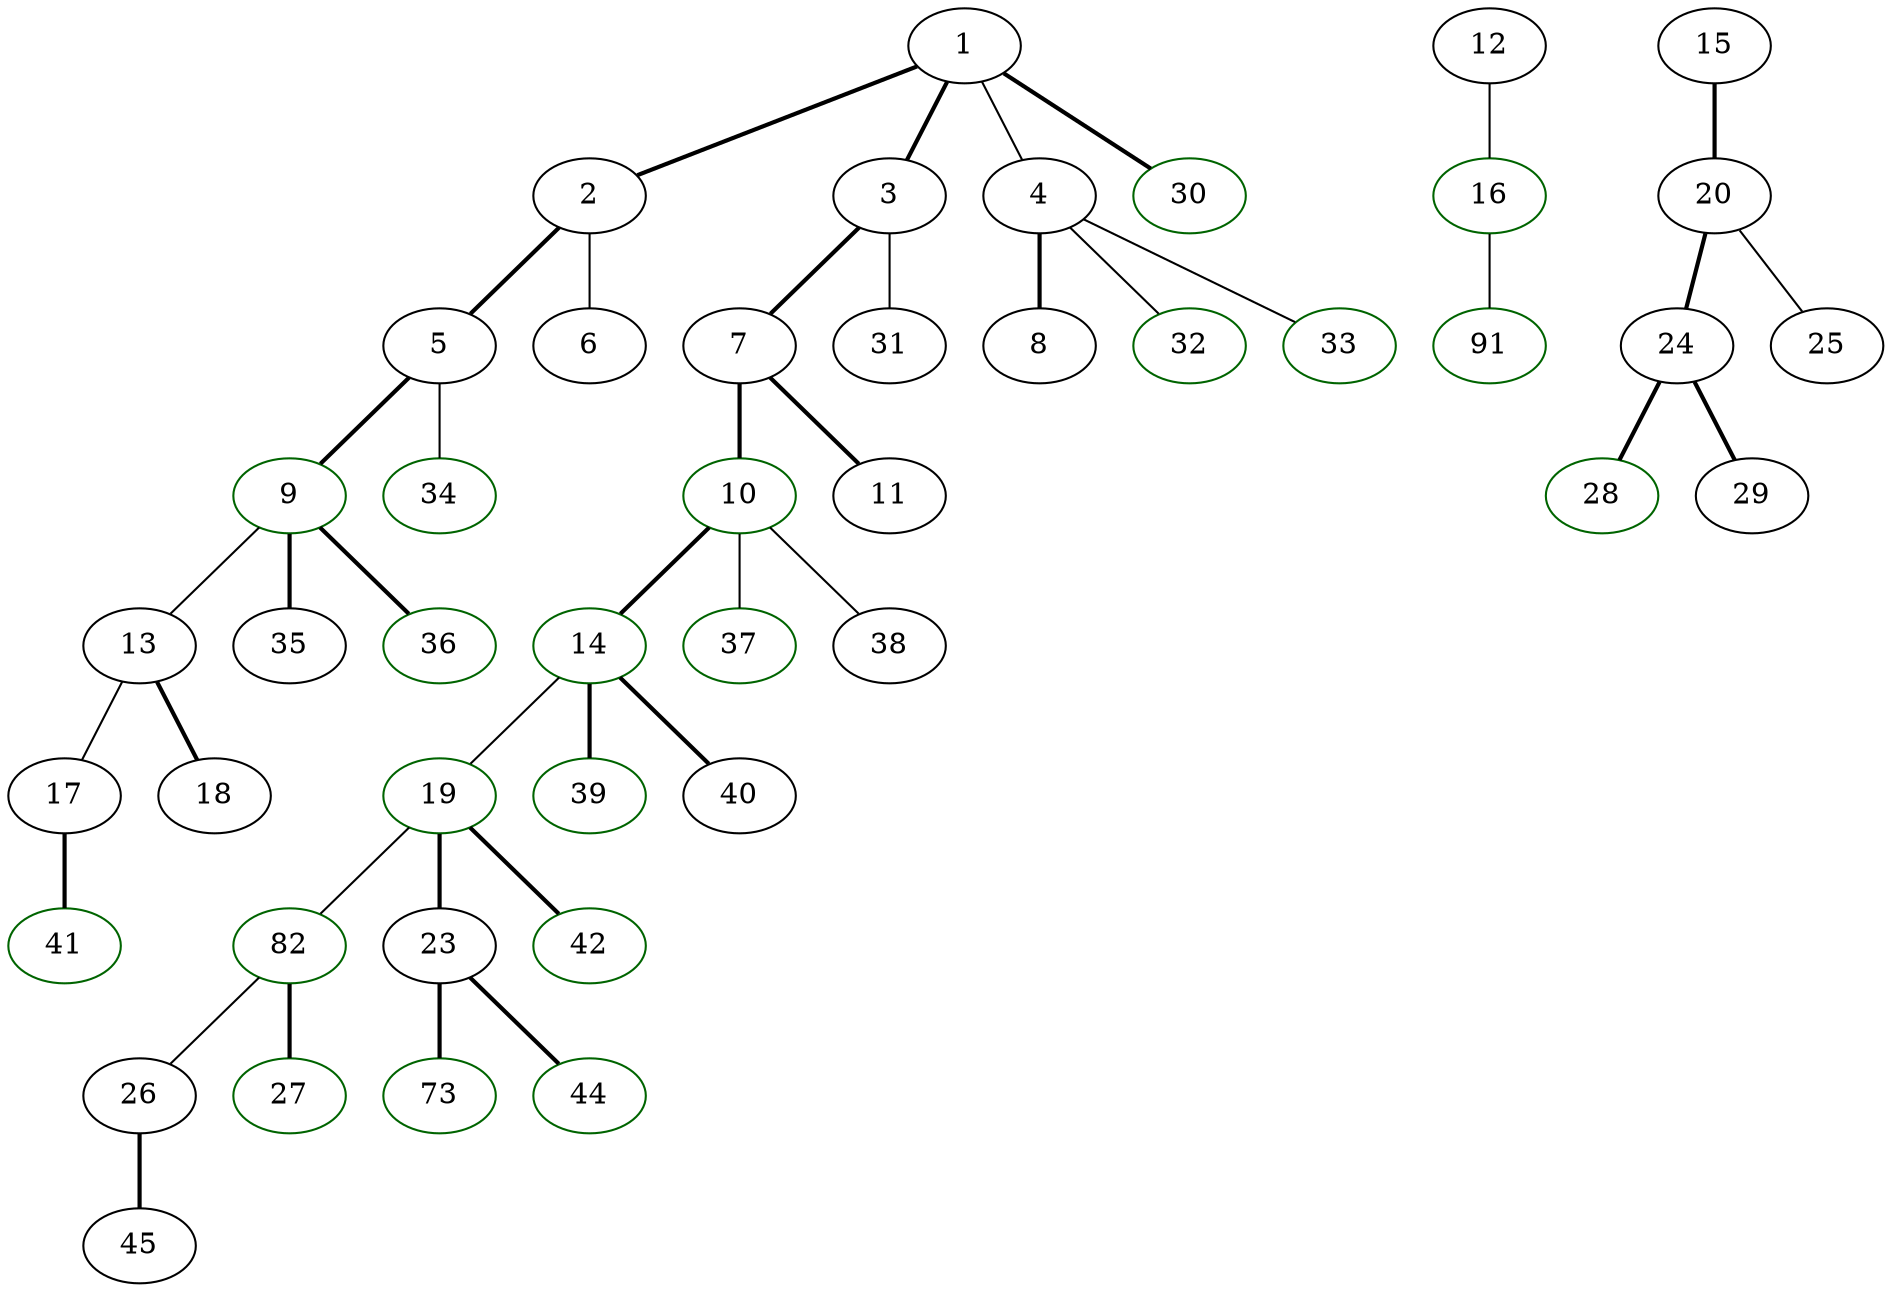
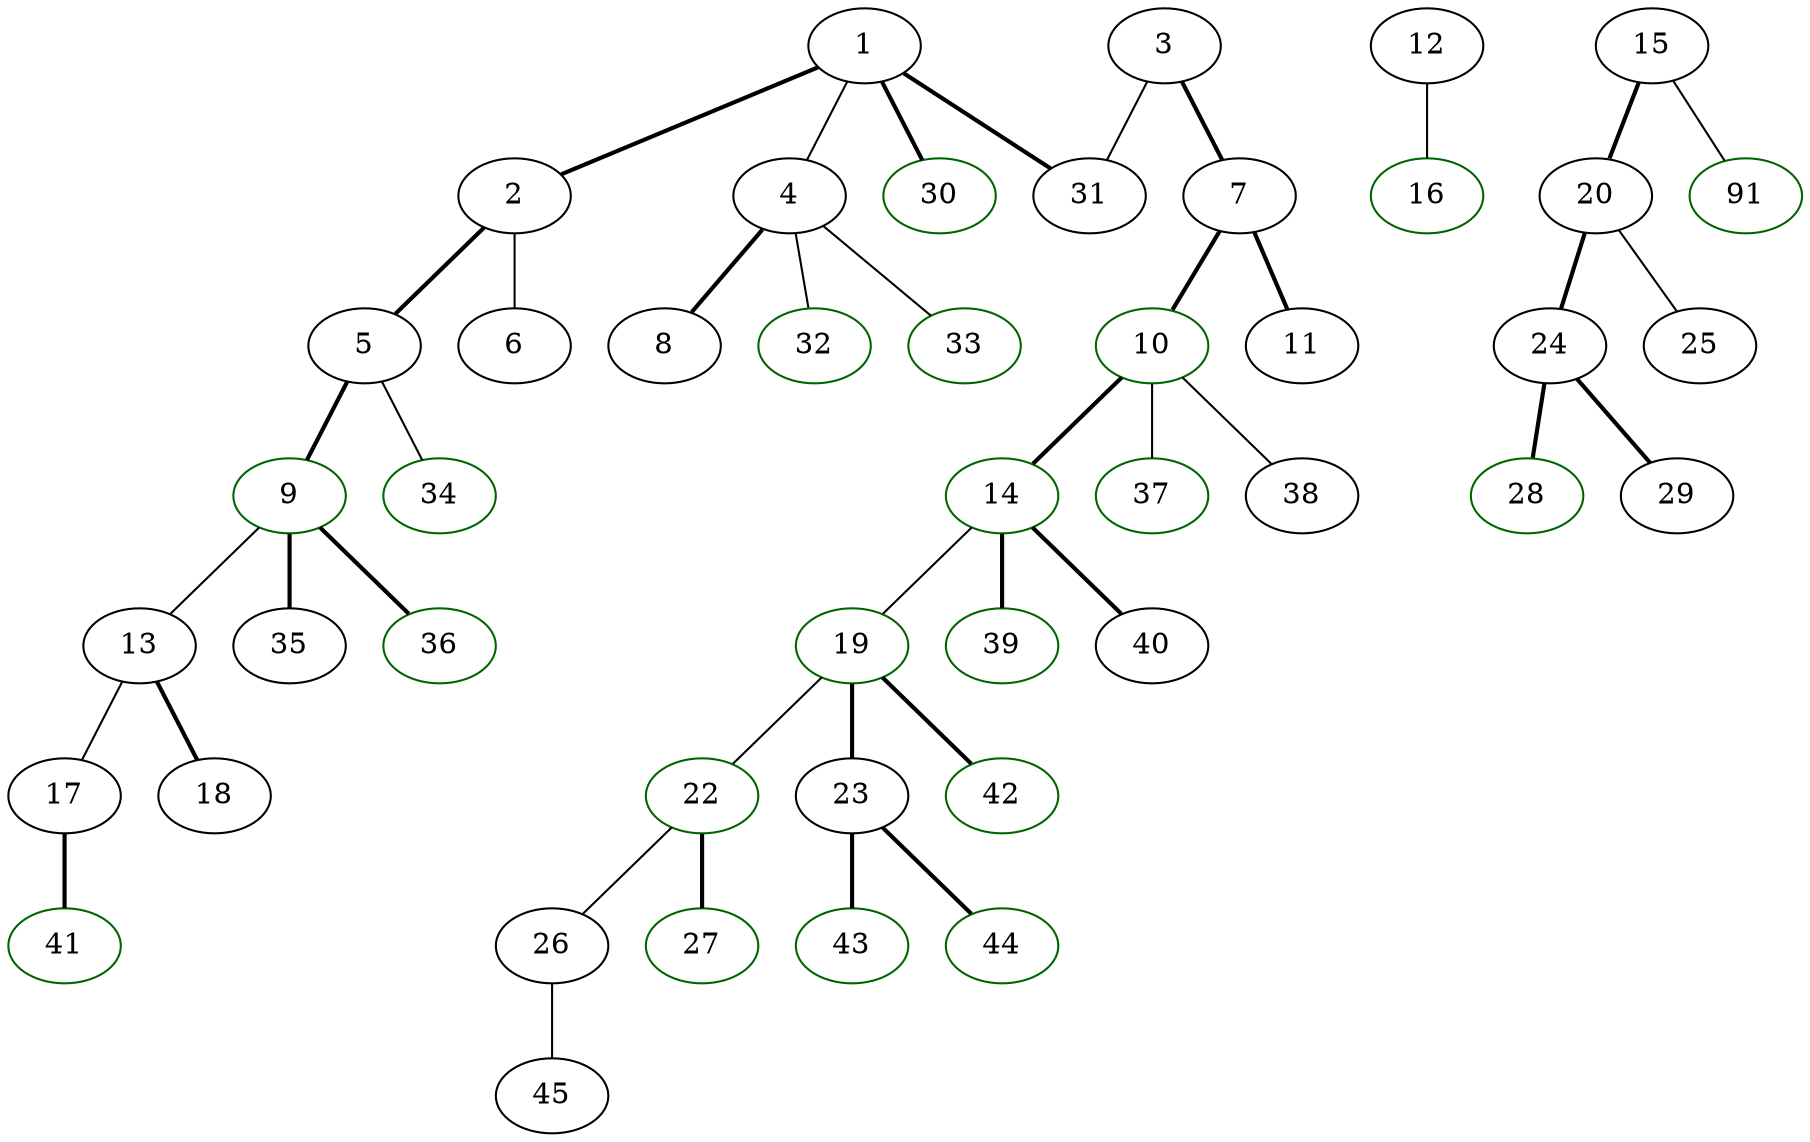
edge "1" -- "3": now "1" -- "31"
edge "16" -- "91": now "15" -- "91"
node "82": label "82" -> "22"
node "73": label "73" -> "43"
edge "26" -- "45": style bold -> solid
